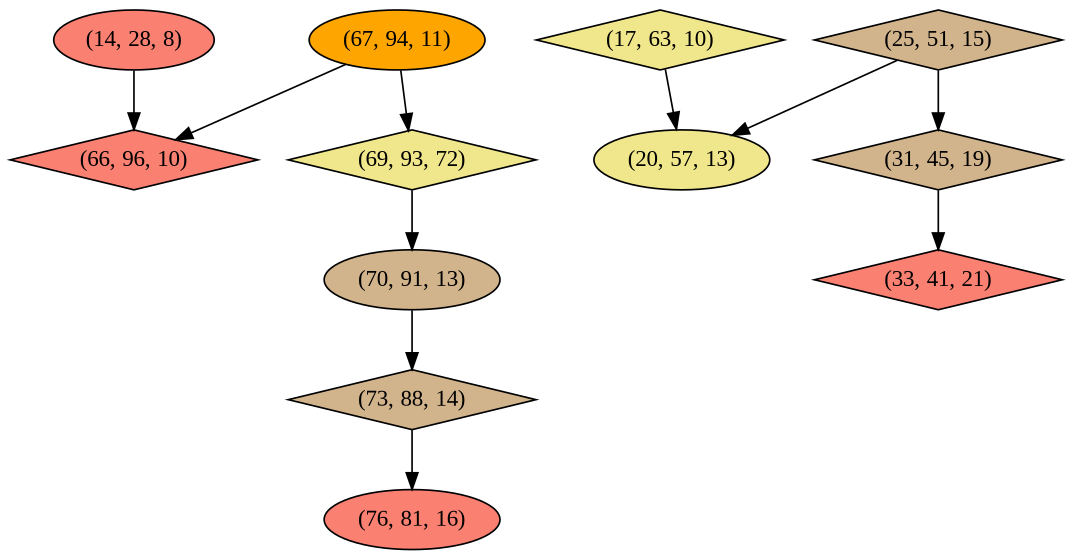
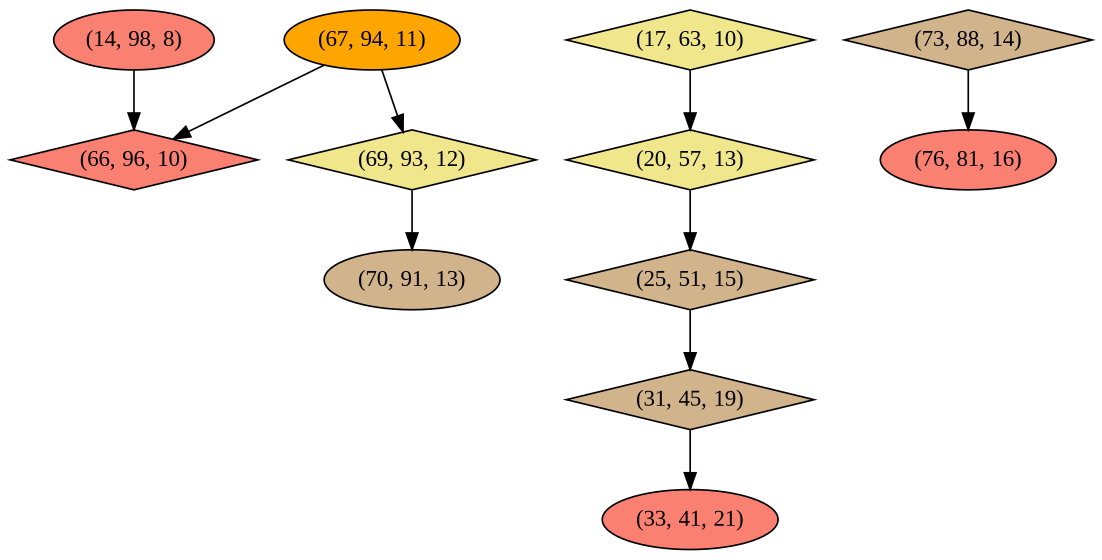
node "(14, 28, 8)": label "(14, 28, 8)" -> "(14, 98, 8)"
edge "(25, 51, 15)" -> "(20, 57, 13)": reversed
node "(69, 93, 72)": label "(69, 93, 72)" -> "(69, 93, 12)"
node "(20, 57, 13)": shape ellipse -> diamond
node "(33, 41, 21)": shape diamond -> ellipse
edge "(70, 91, 13)" -> "(73, 88, 14)": removed
